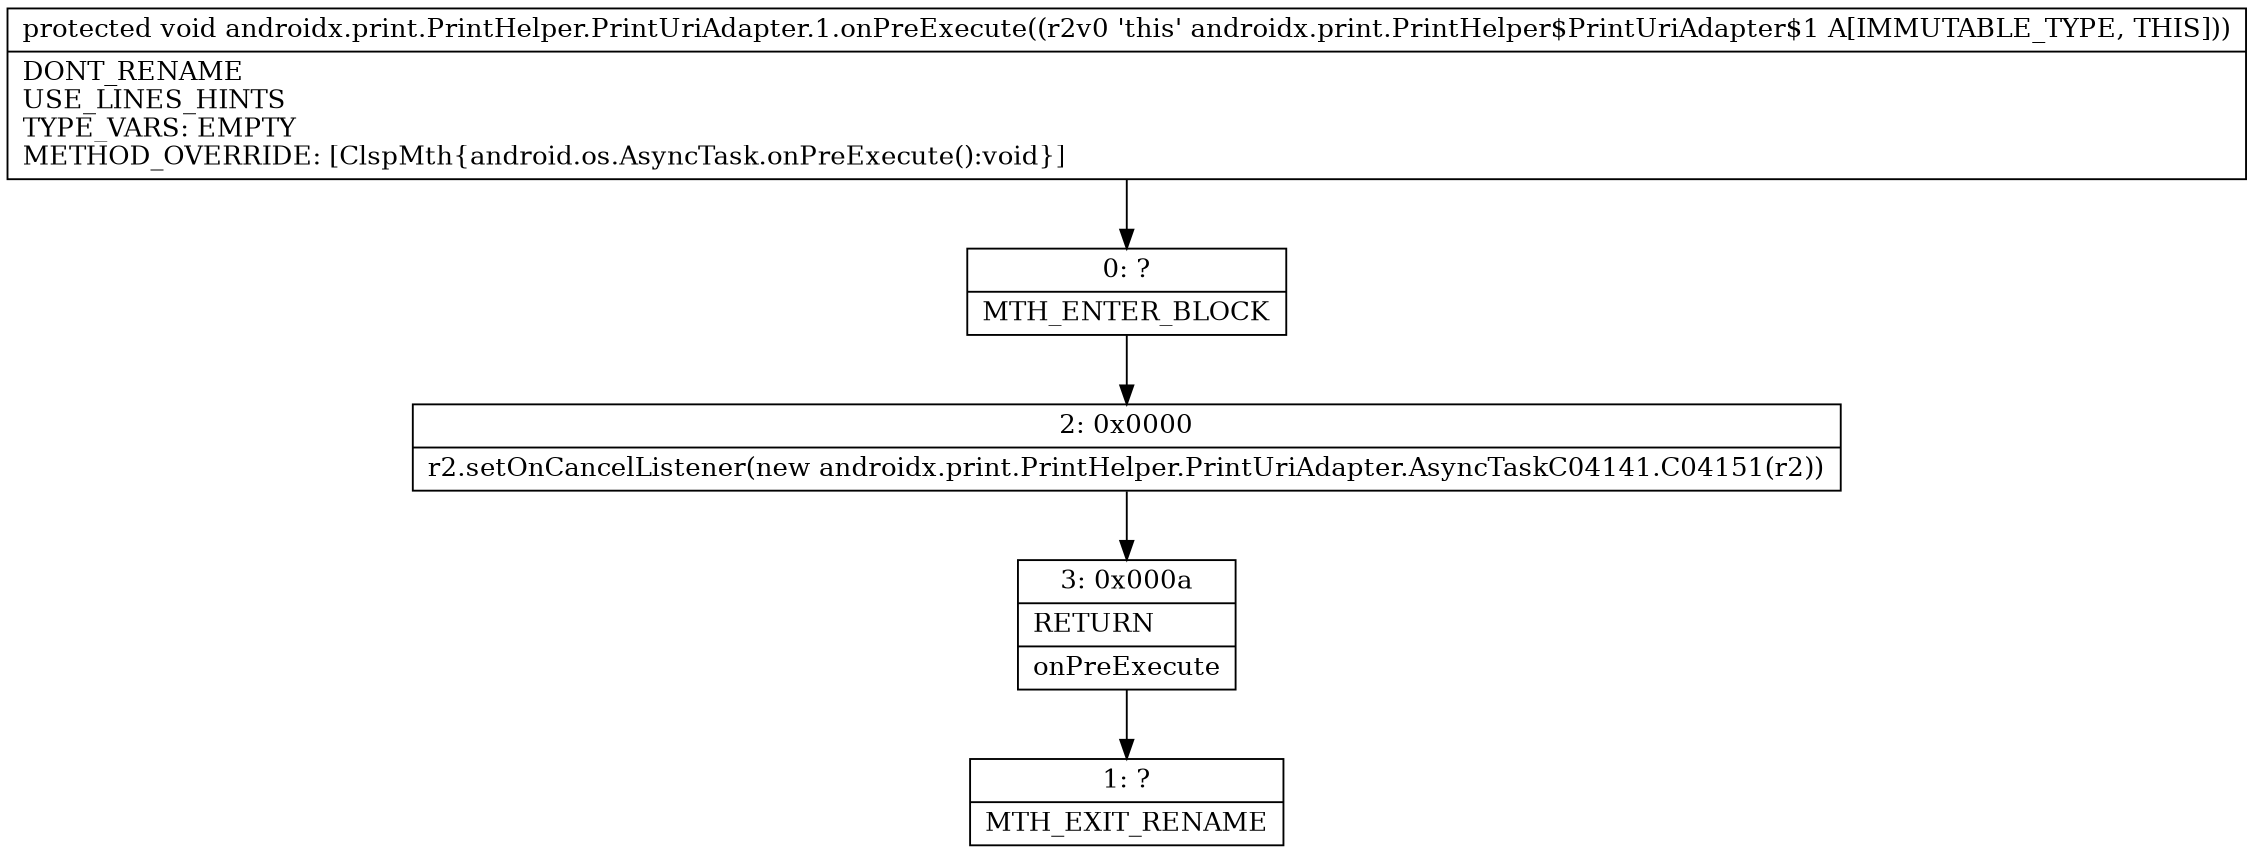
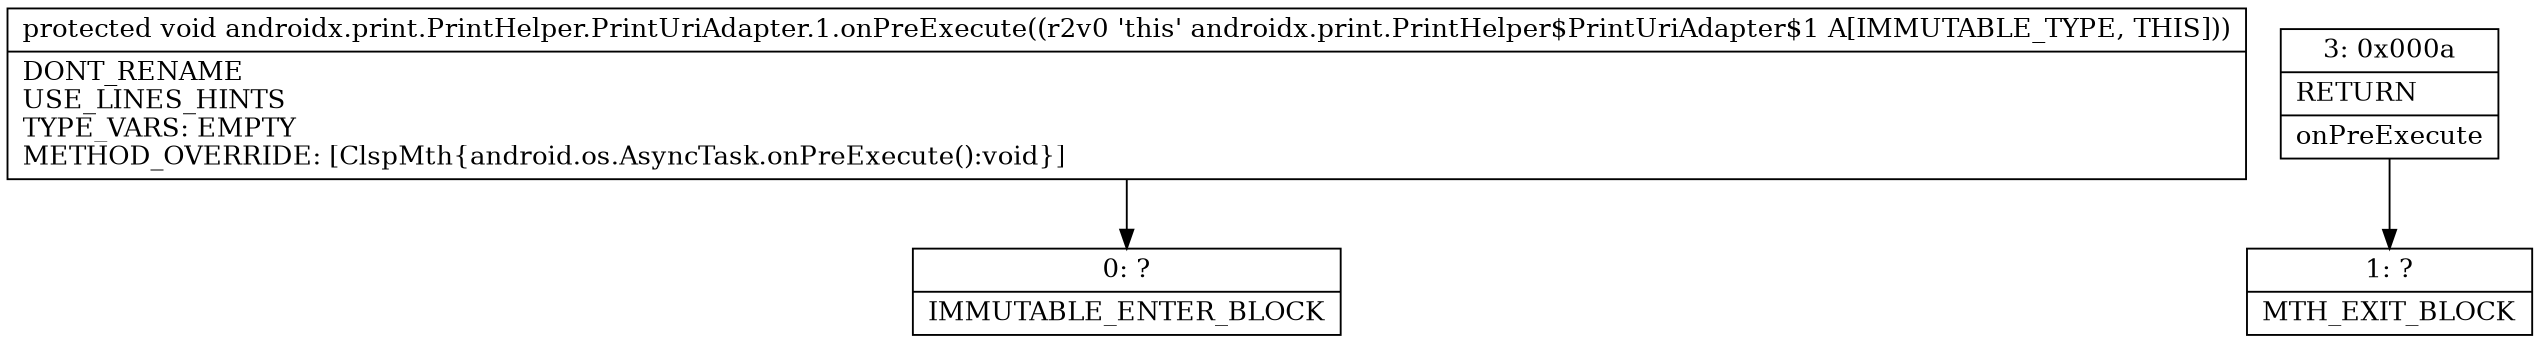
node "0: ?": text "MTH_ENTER_BLOCK" -> "IMMUTABLE_ENTER_BLOCK"
node "2: 0x0000": removed
node "1: ?": text "MTH_EXIT_RENAME" -> "MTH_EXIT_BLOCK"
